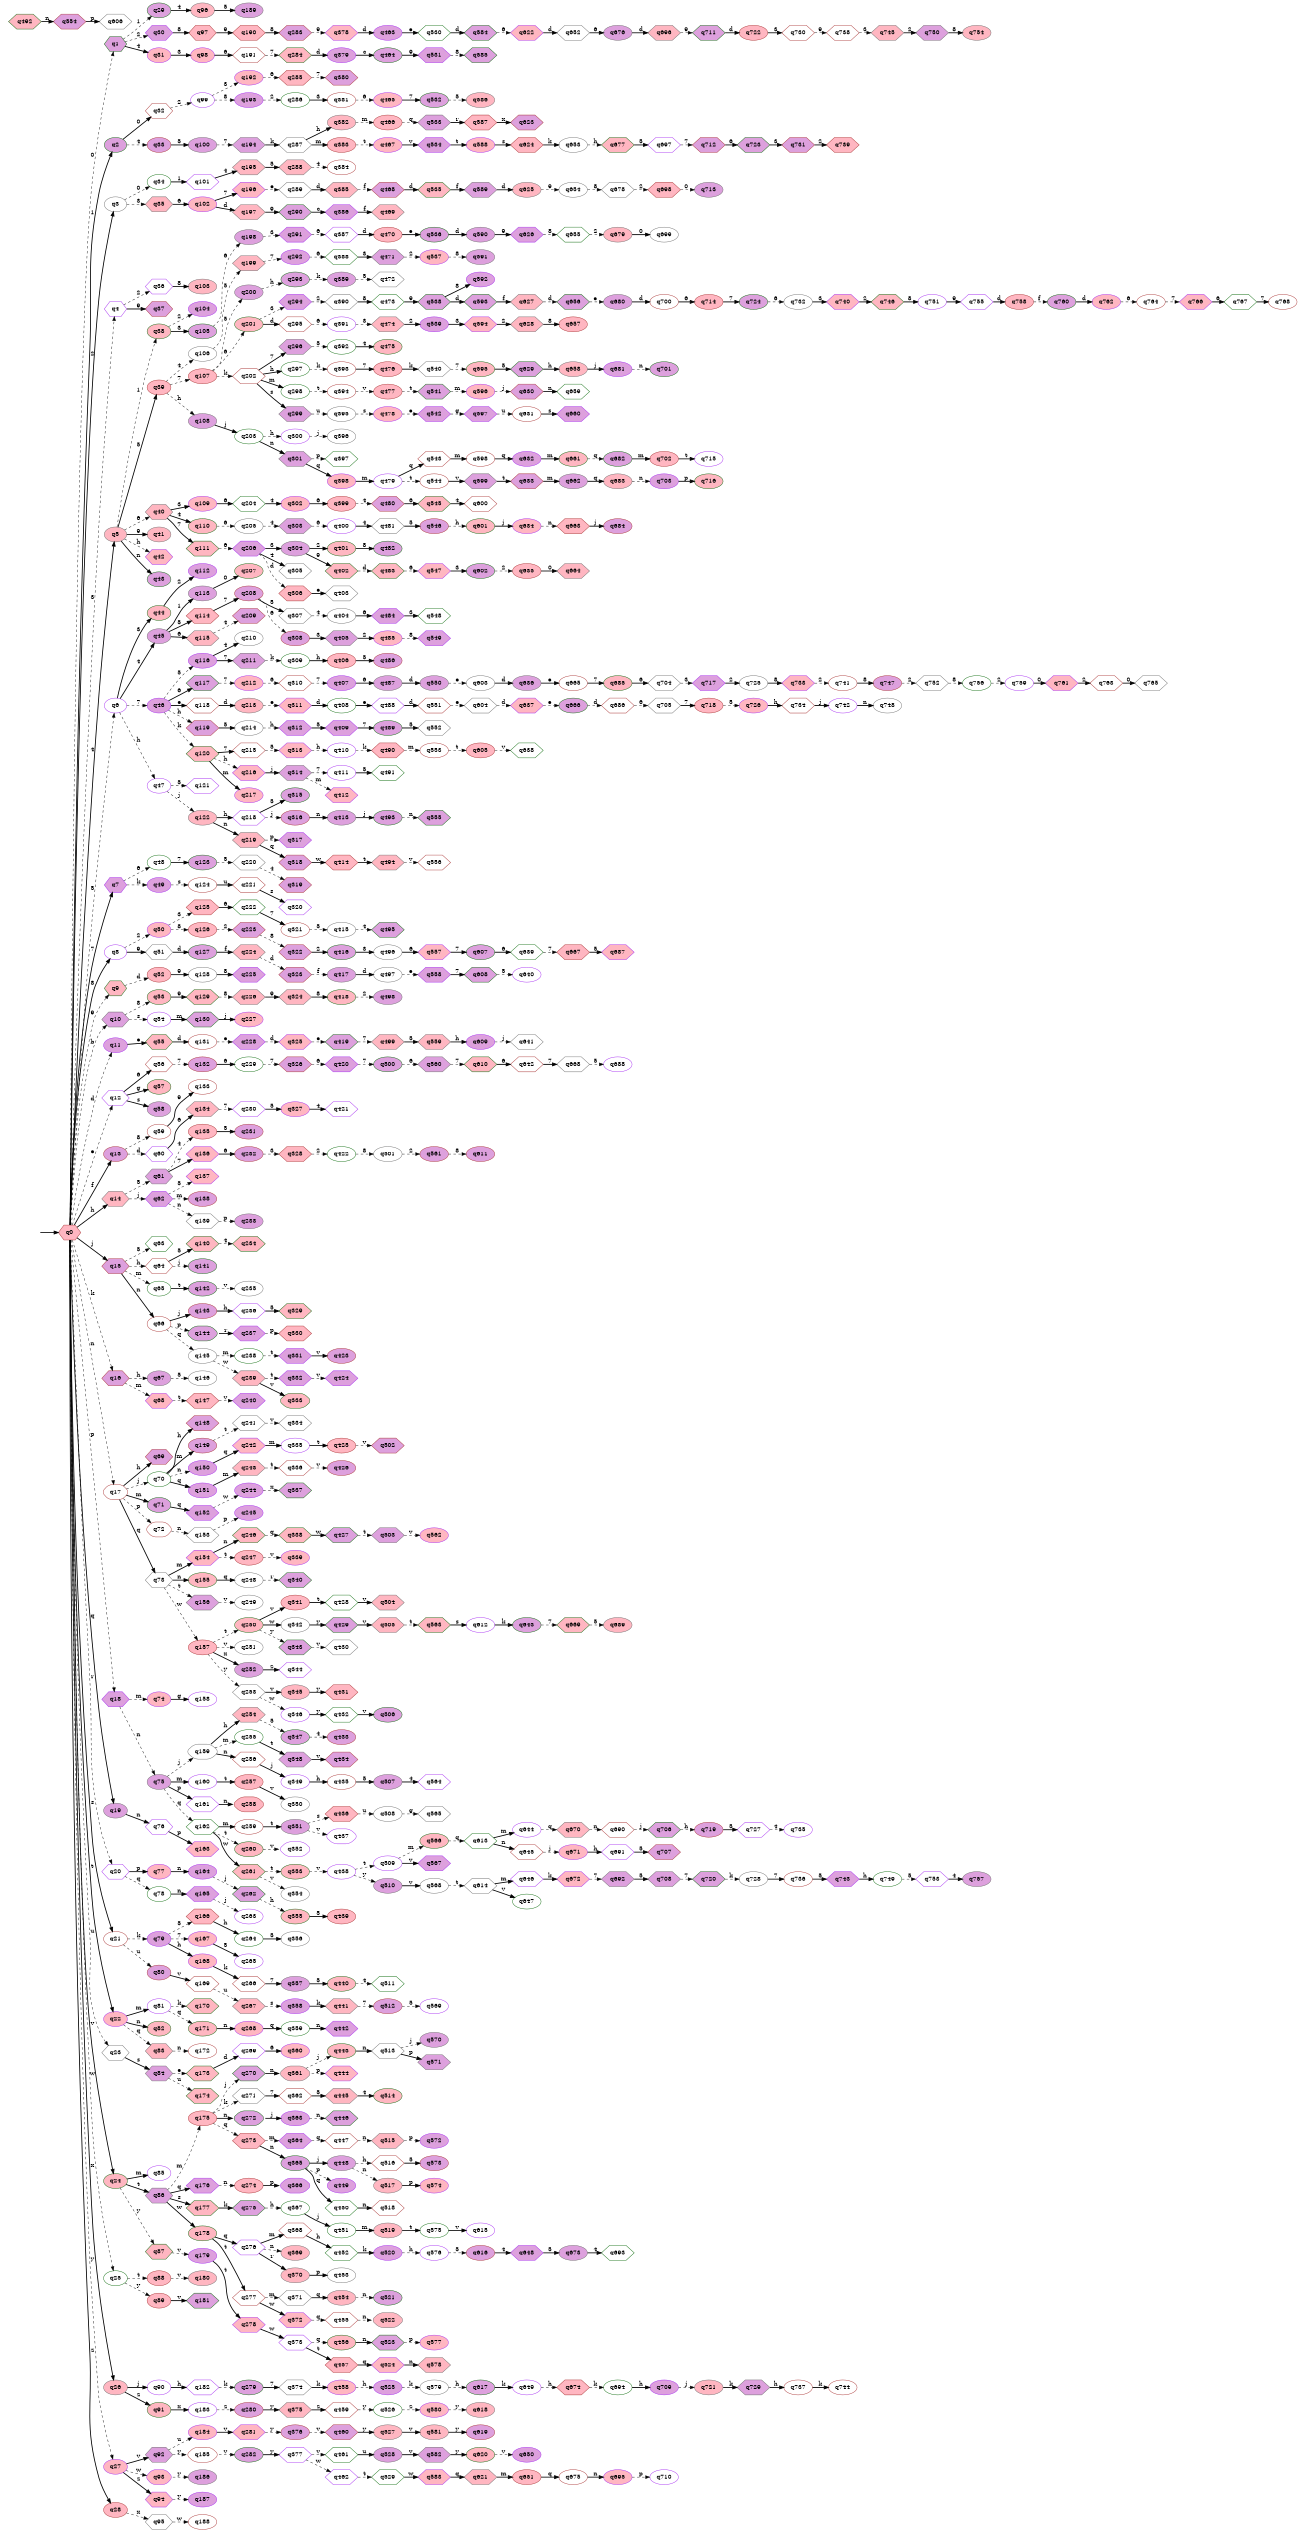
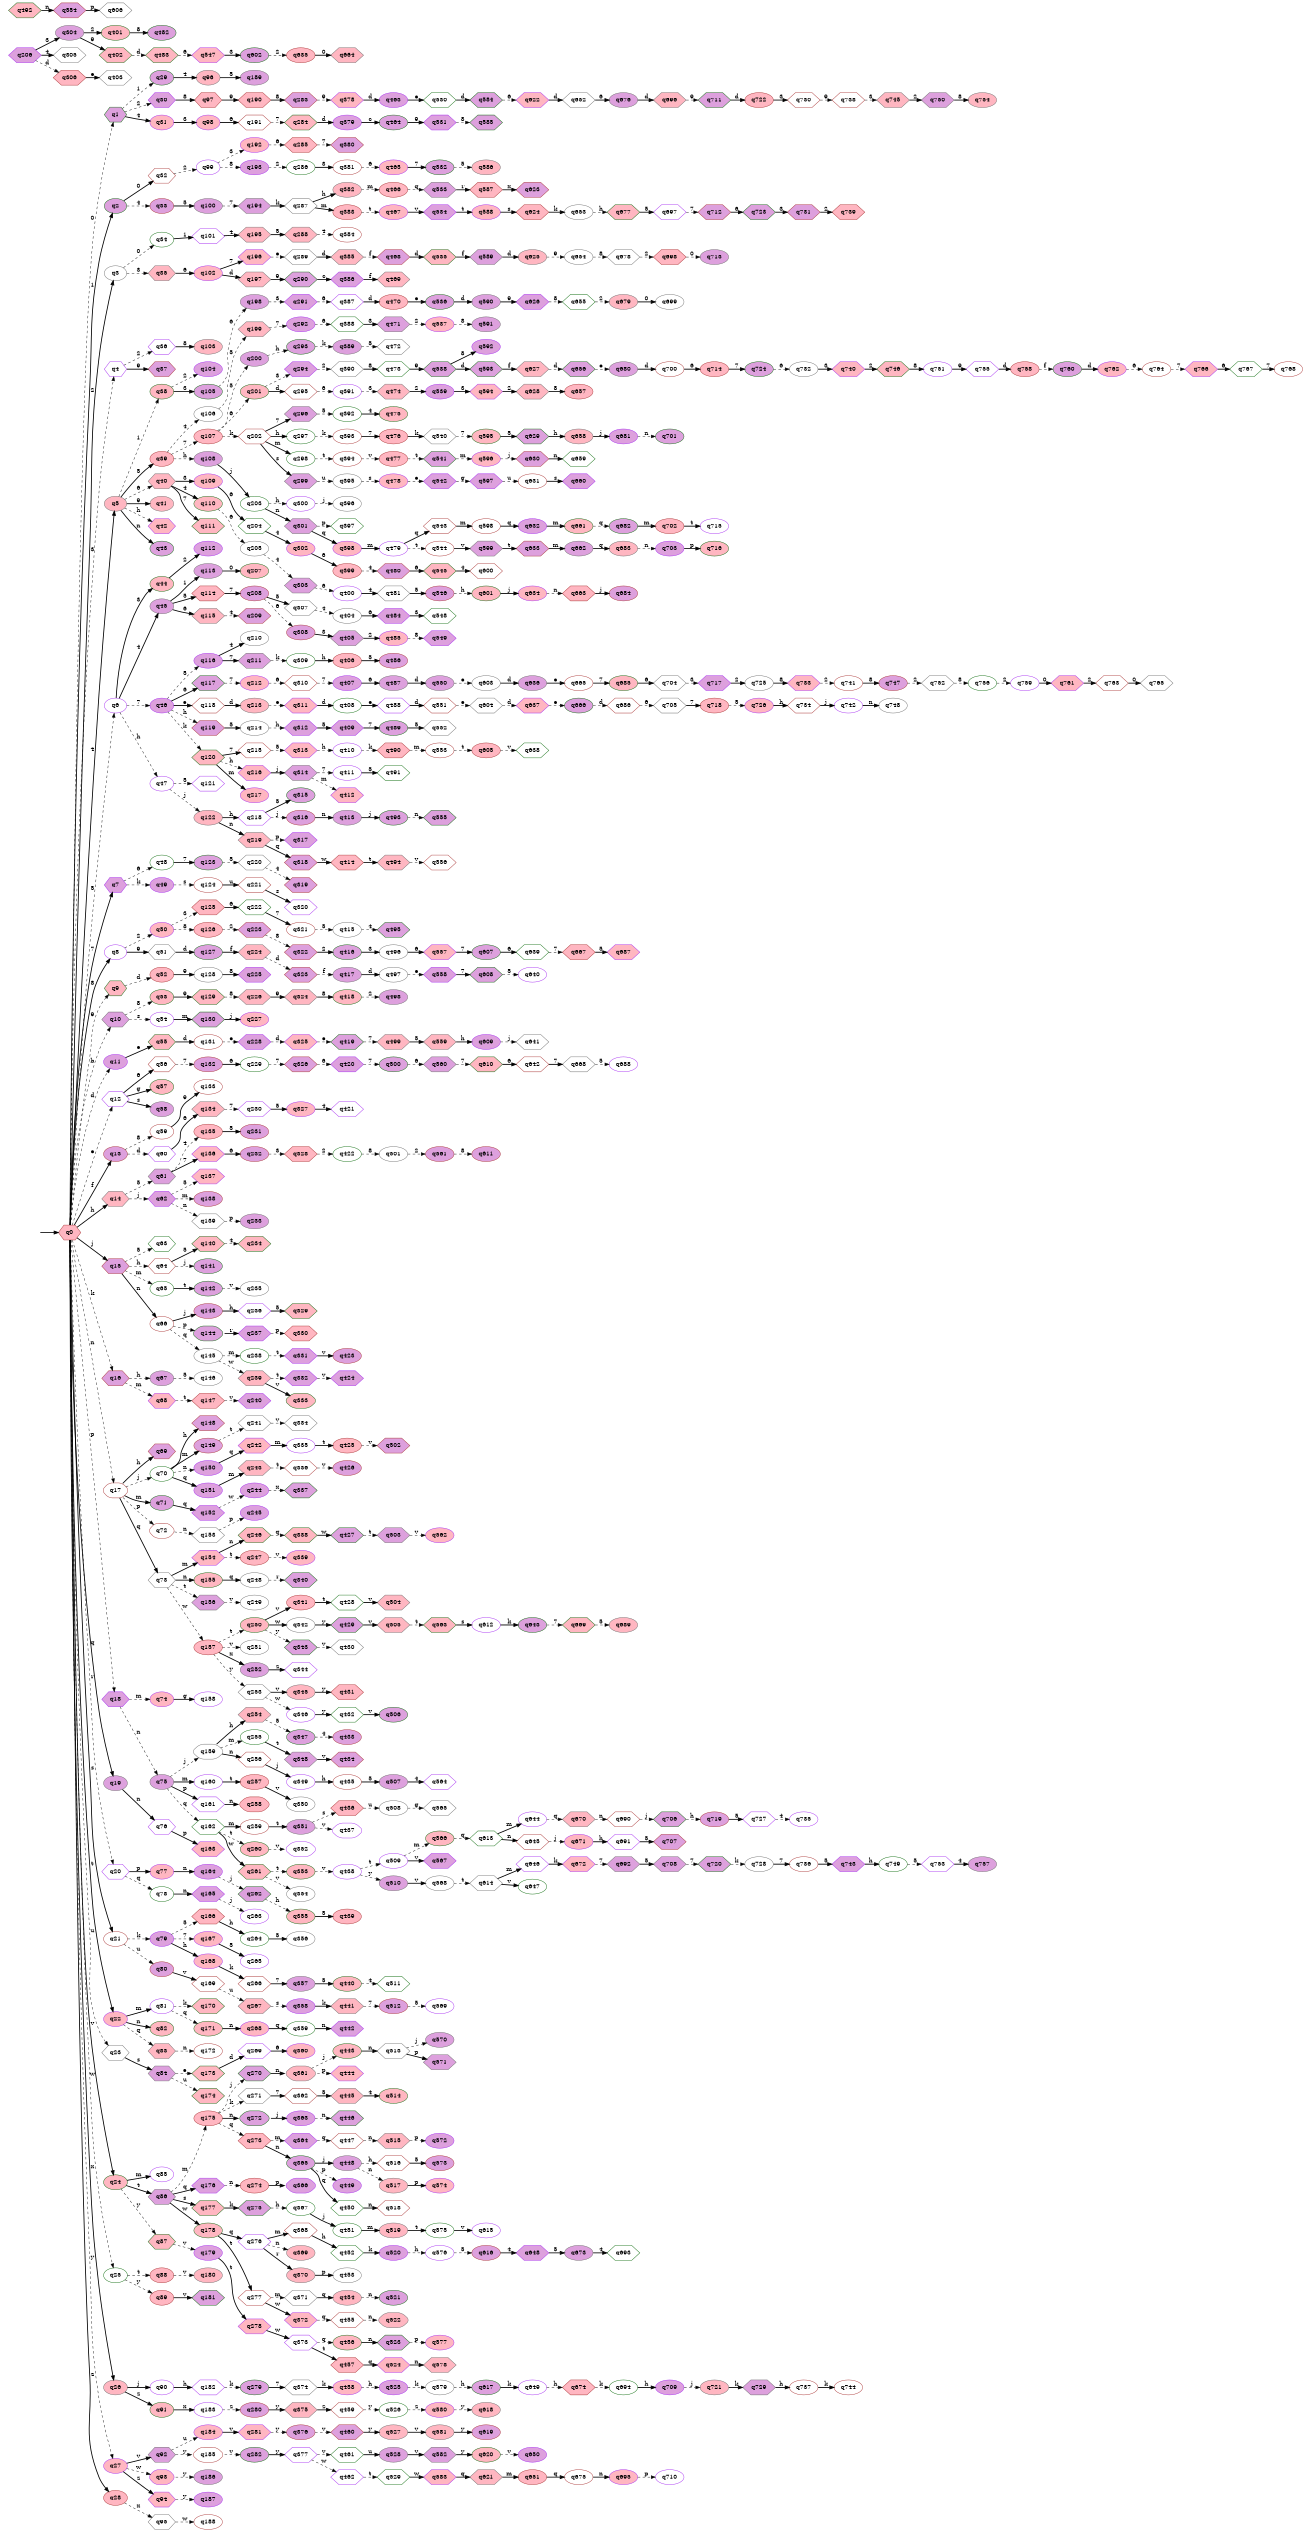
edge "q111" -> "q206": removed, label "6"
